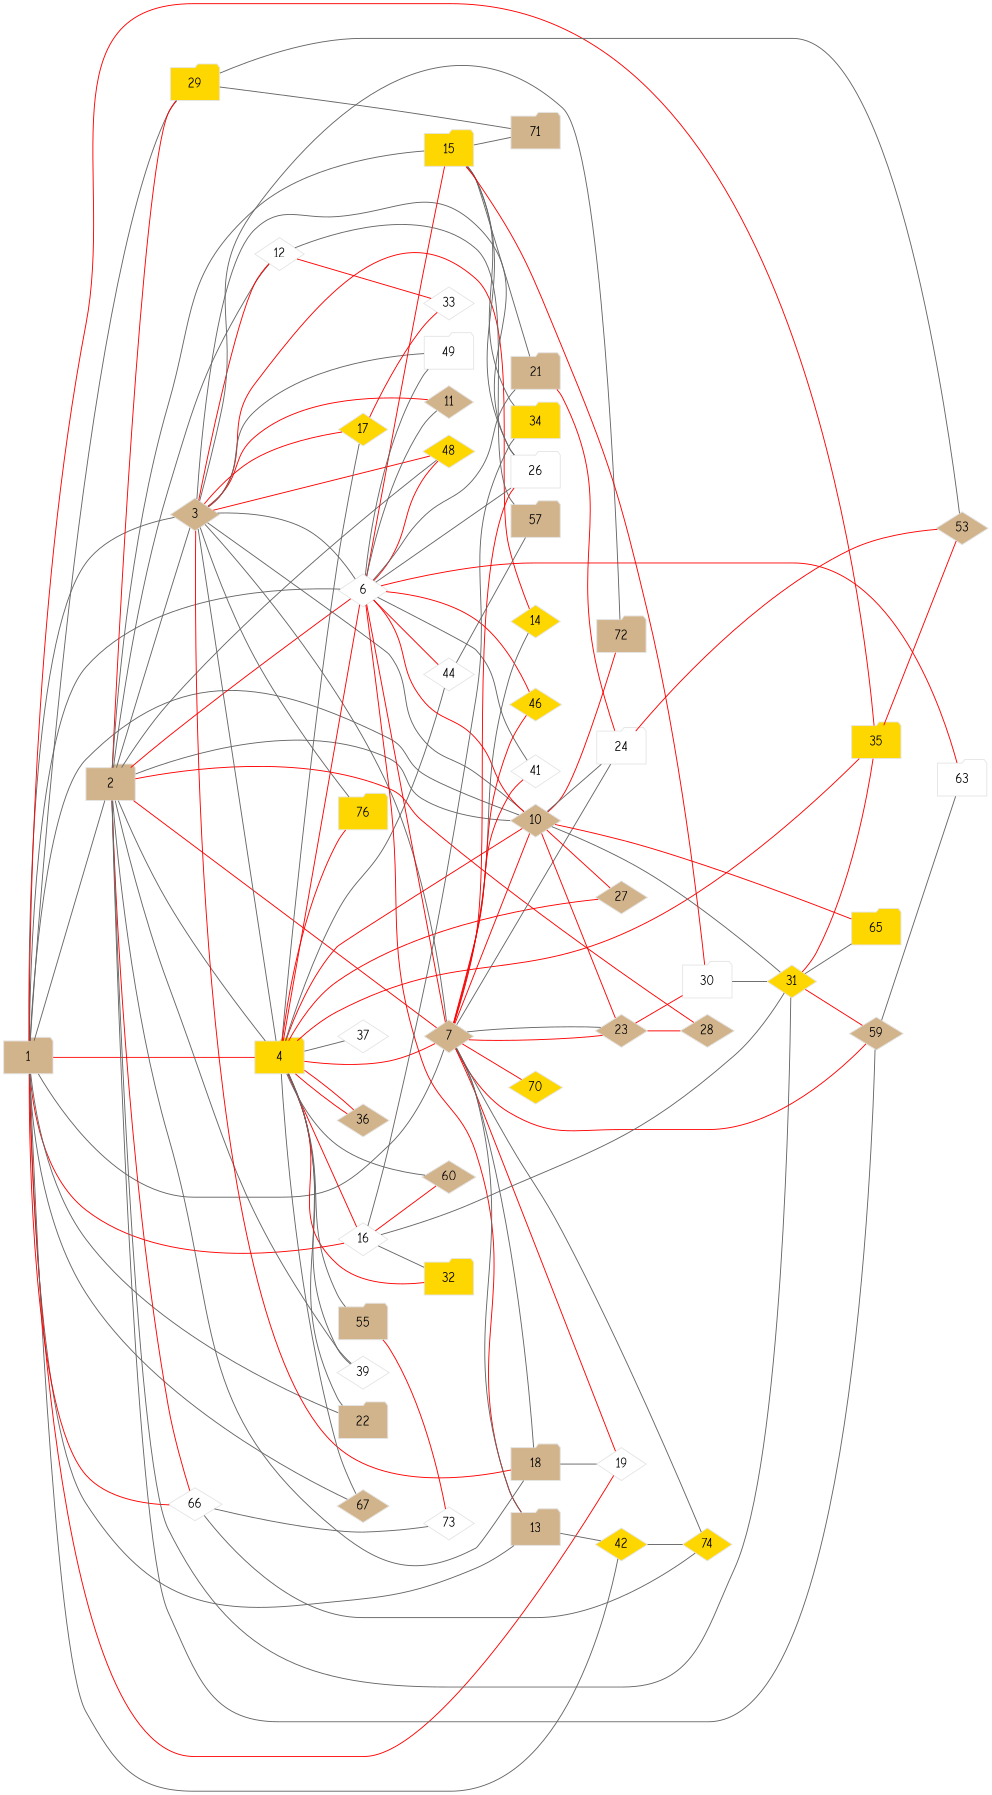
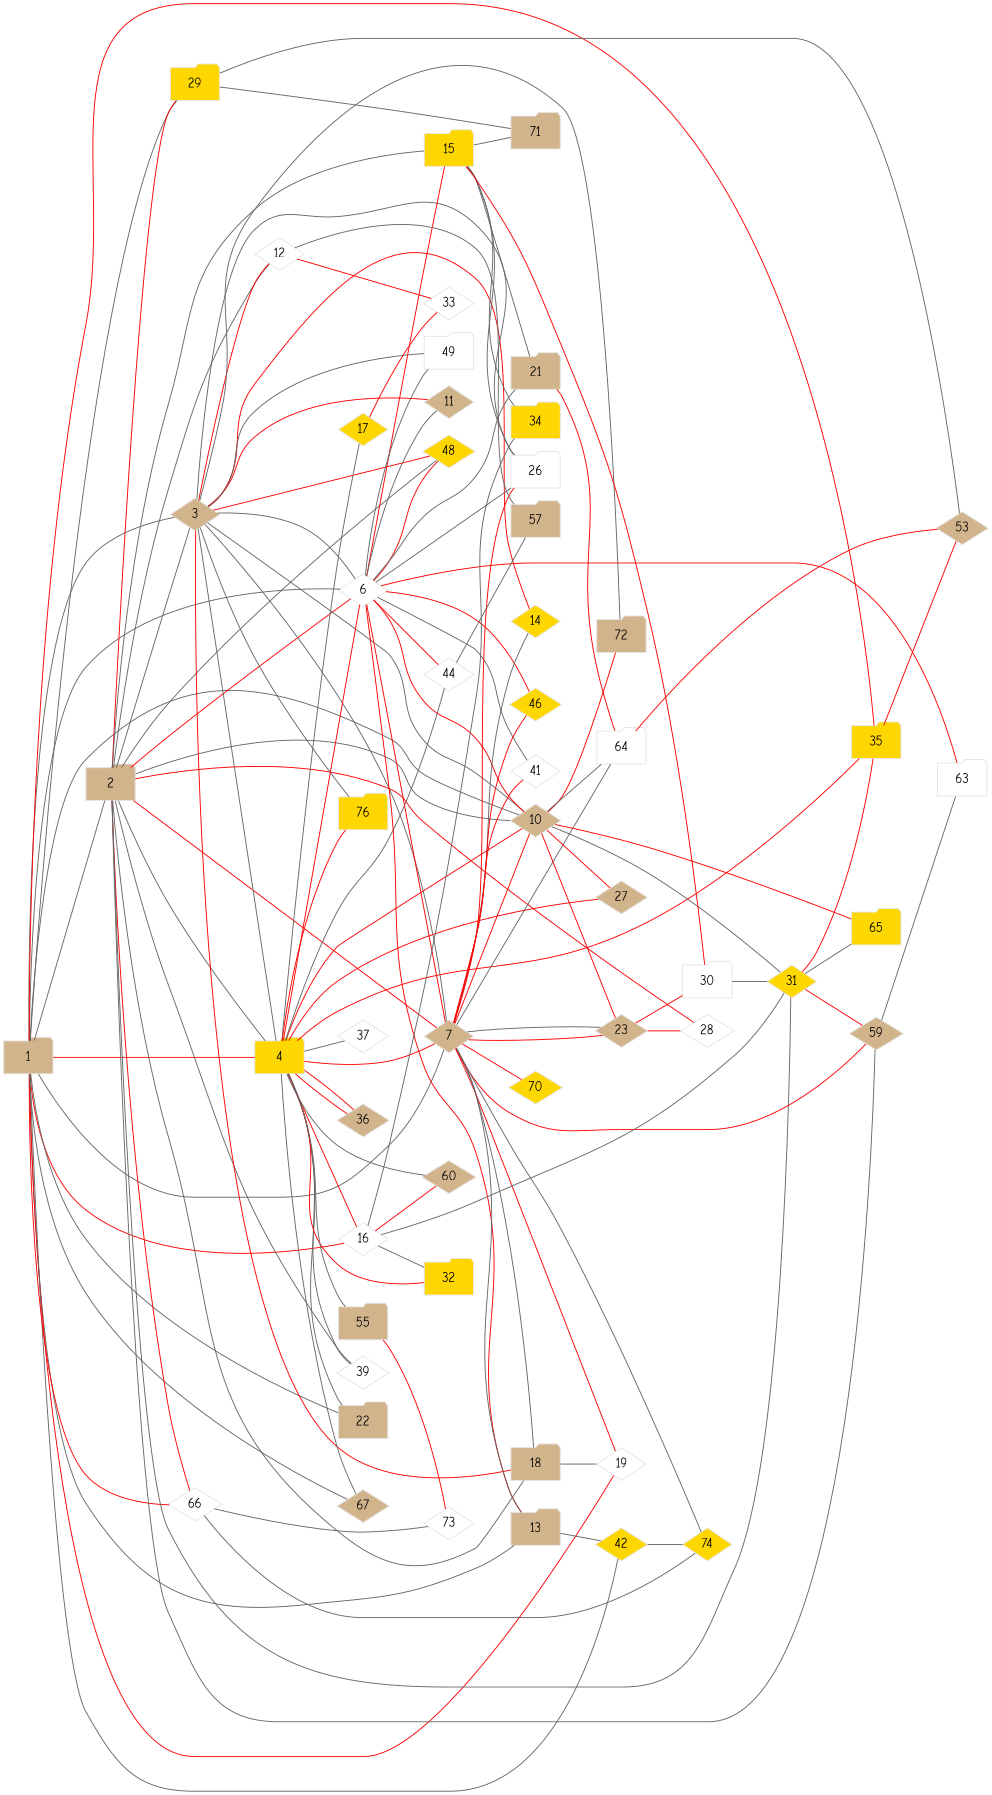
edge "17" -- "3": removed
node "24": label "24" -> "64"
node "28": fillcolor tan -> white
